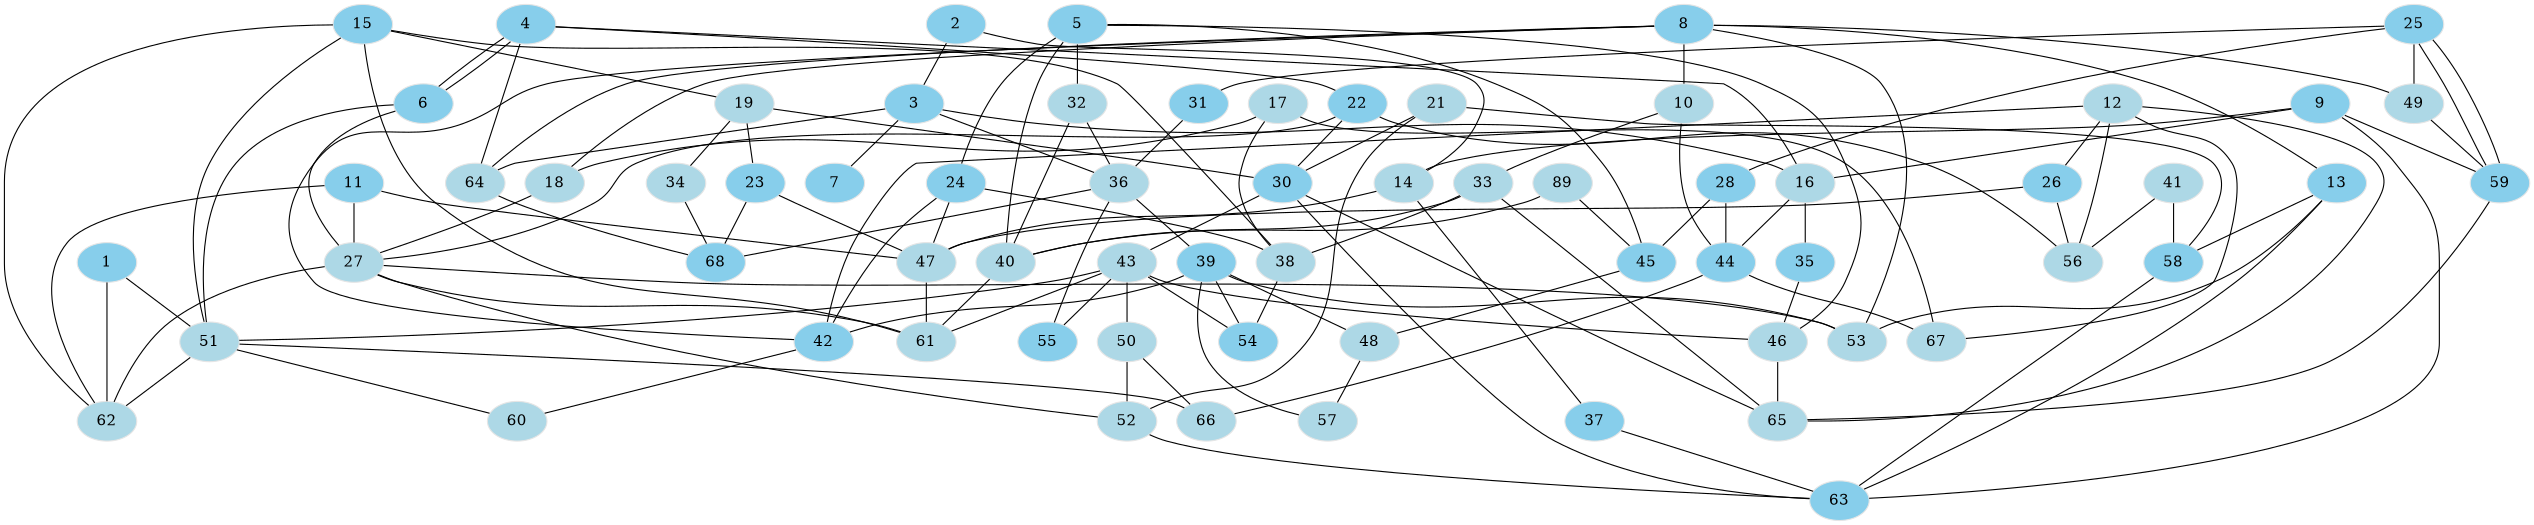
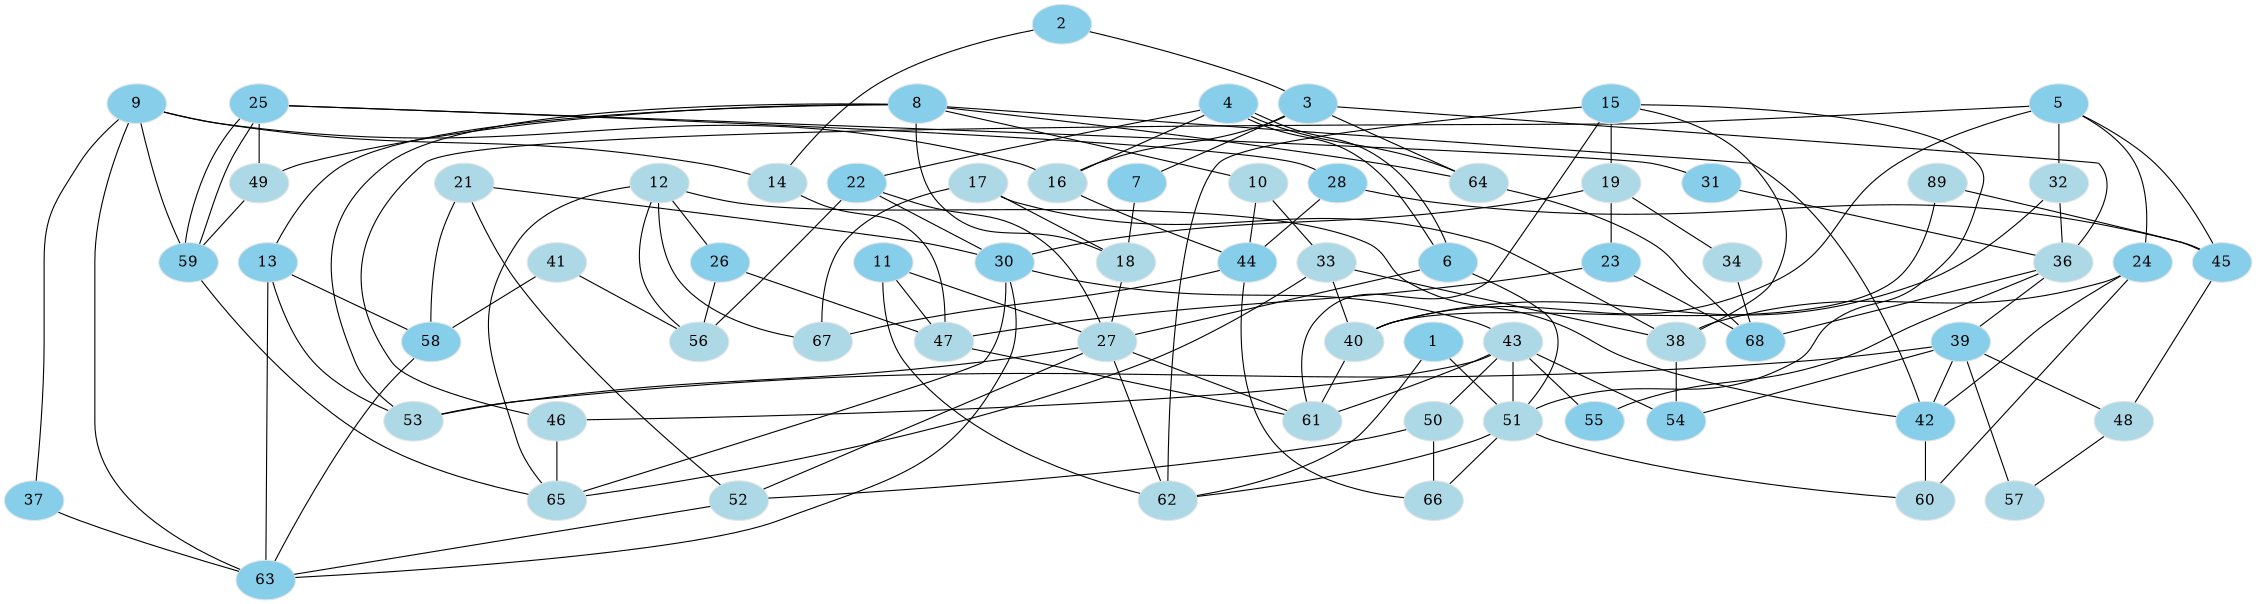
edge "24" -- "47": now "24" -- "60"
edge "7" -- "18": added
node "35": removed
edge "14" -- "37": now "9" -- "37"
